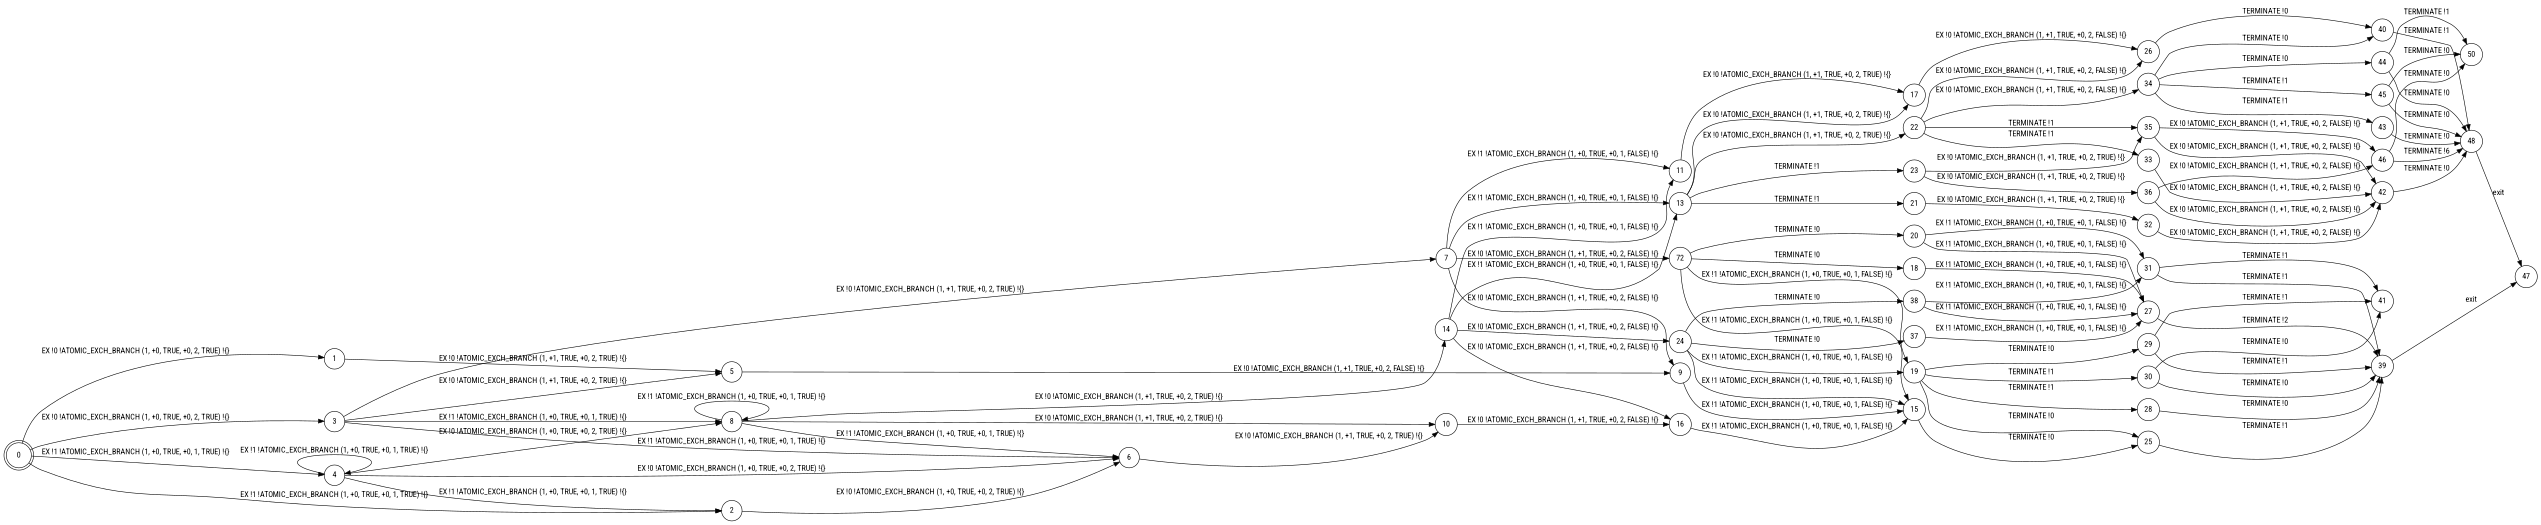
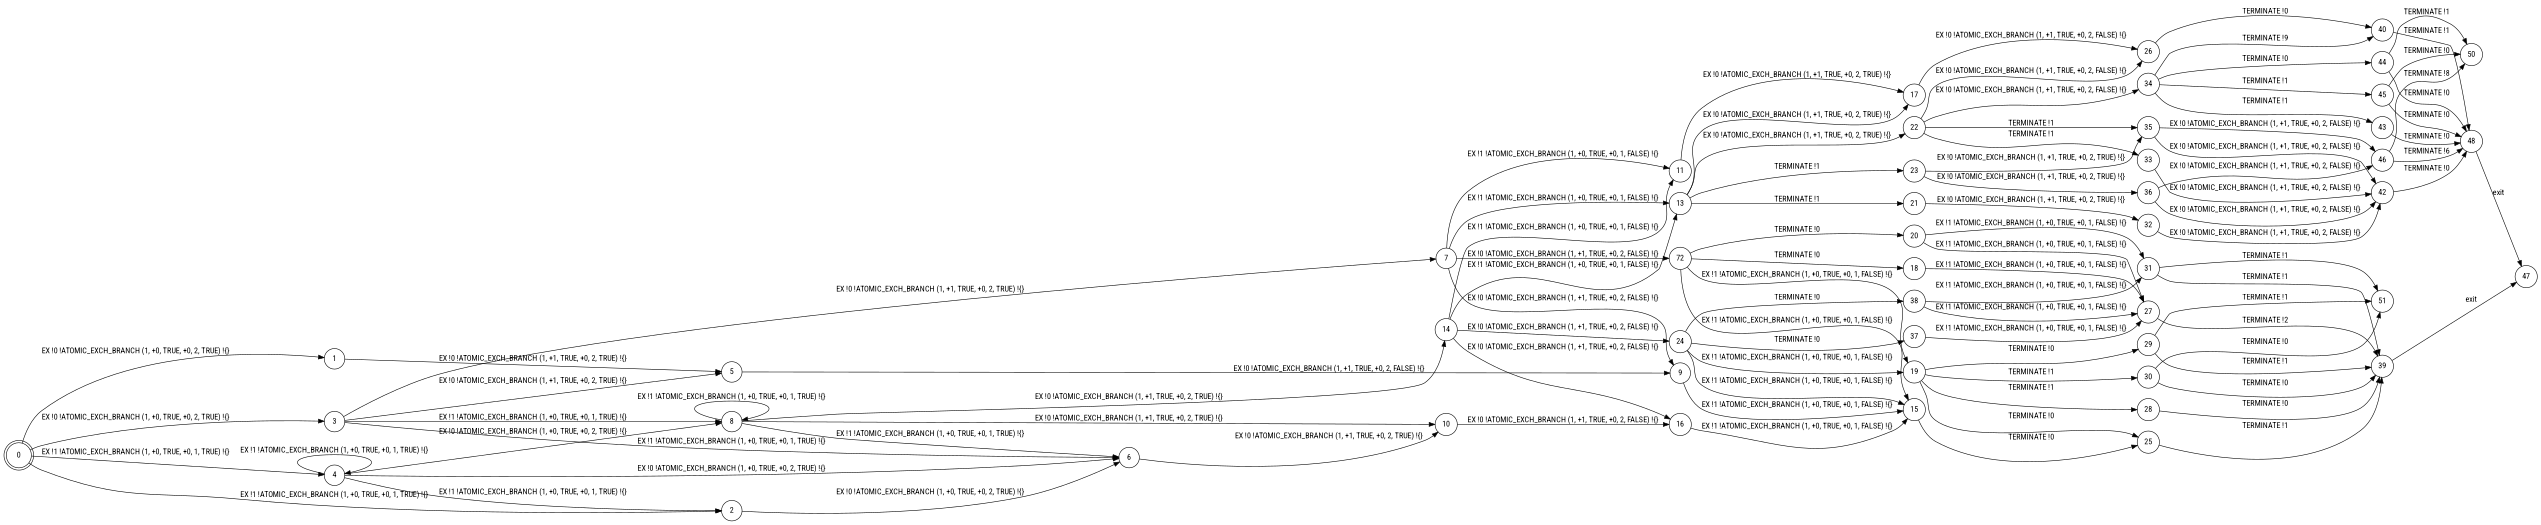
edge "34" -> "40": label "TERMINATE !0" -> "TERMINATE !9"
edge "46" -> "50": label "TERMINATE !0" -> "TERMINATE !8"
node "41": label "41" -> "51"
